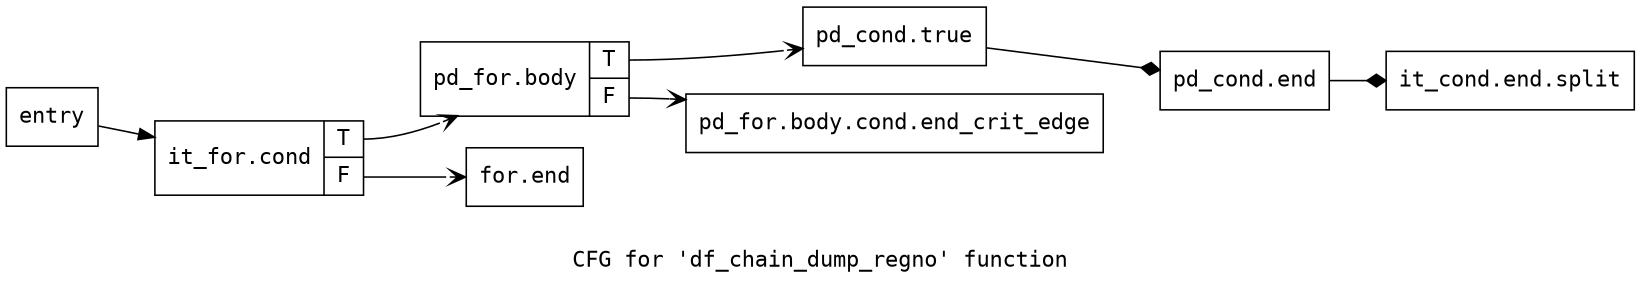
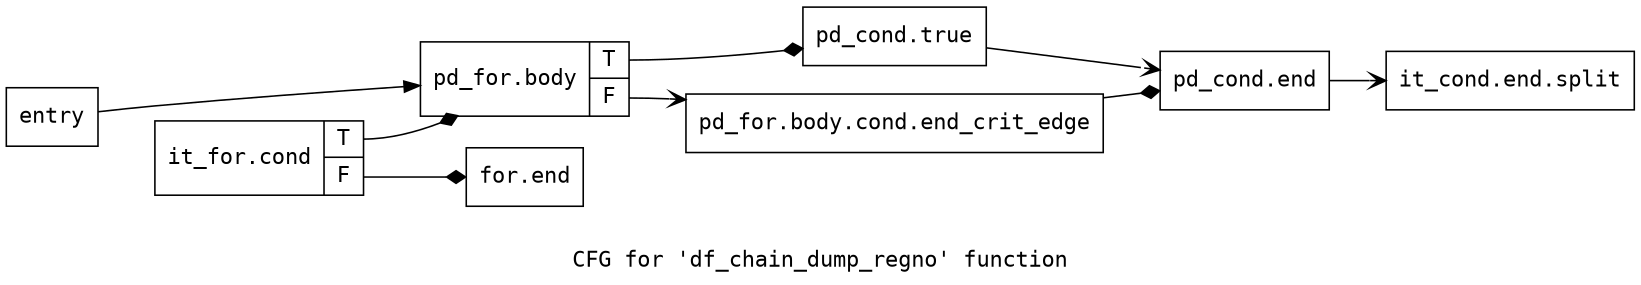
edge "pd_for.body" -> "pd_cond.true": arrowhead vee -> diamond
edge "pd_cond.true" -> "pd_cond.end": arrowhead diamond -> vee
edge "pd_cond.end" -> "it_cond.end.split": arrowhead diamond -> vee
edge "pd_for.body.cond.end_crit_edge" -> "pd_cond.end": added
edge "entry" -> "it_for.cond": now "entry" -> "pd_for.body"
edge "it_for.cond" -> "pd_for.body": arrowhead vee -> diamond
edge "it_for.cond" -> "for.end": arrowhead vee -> diamond
